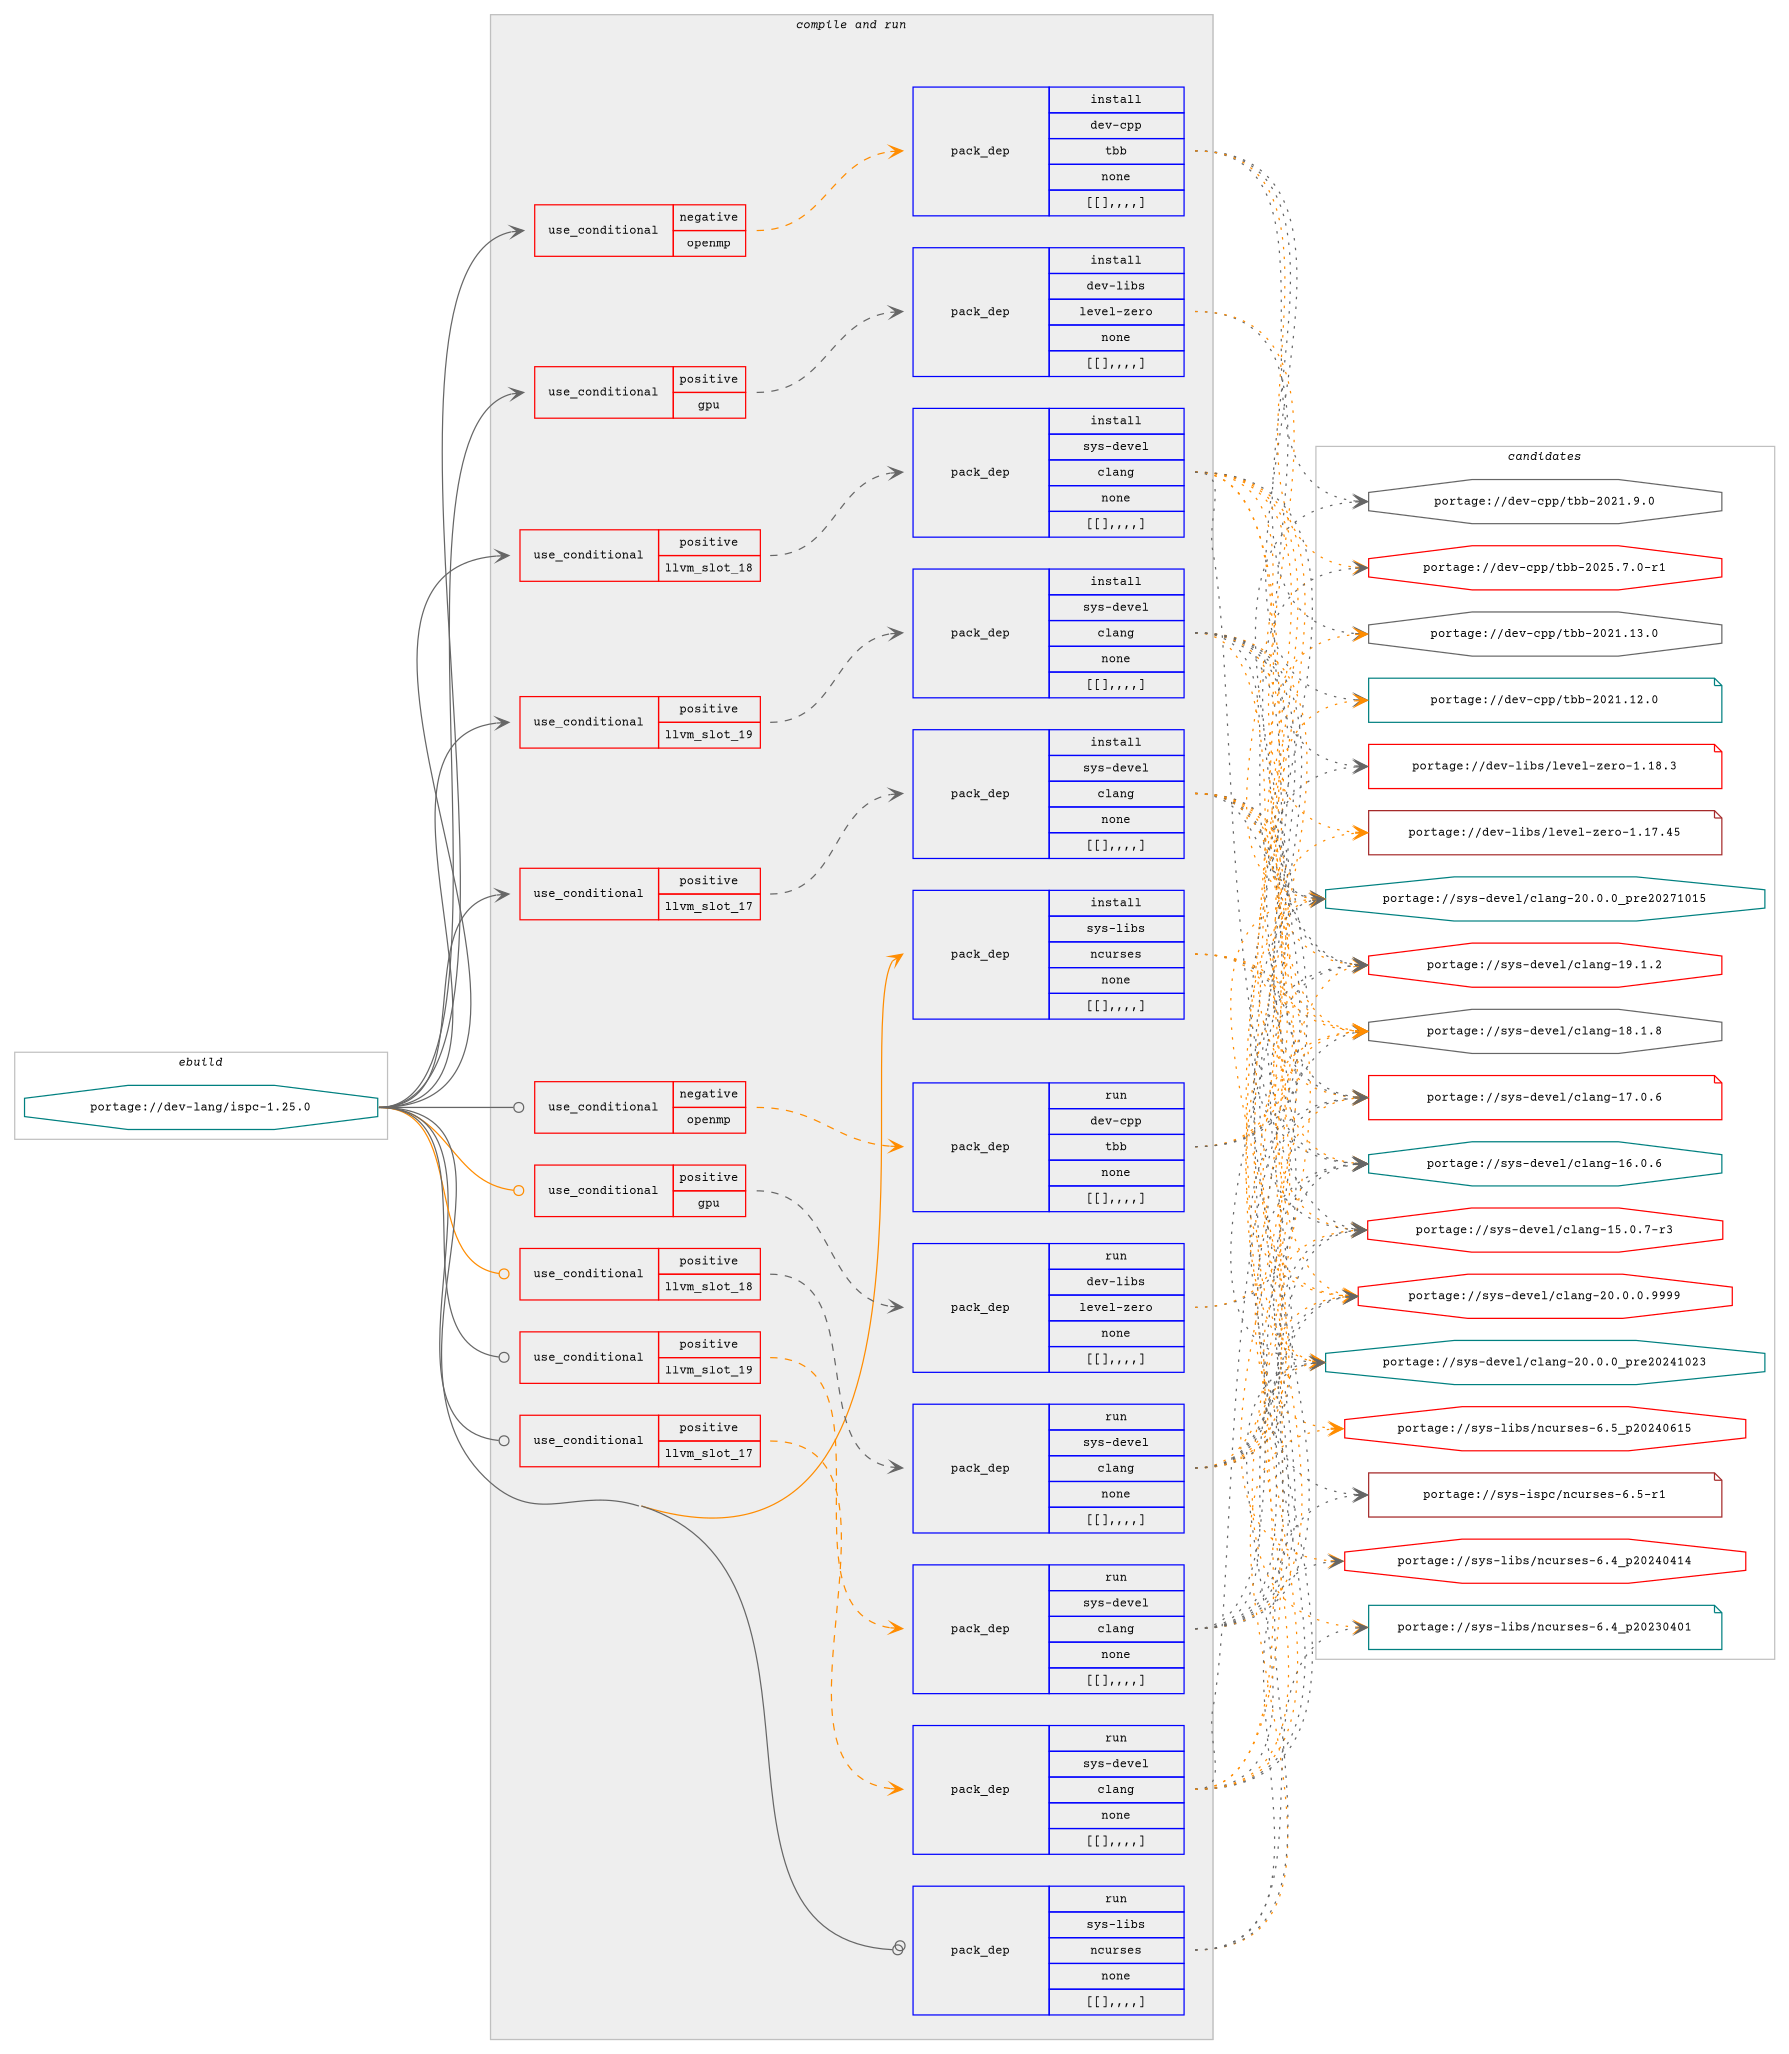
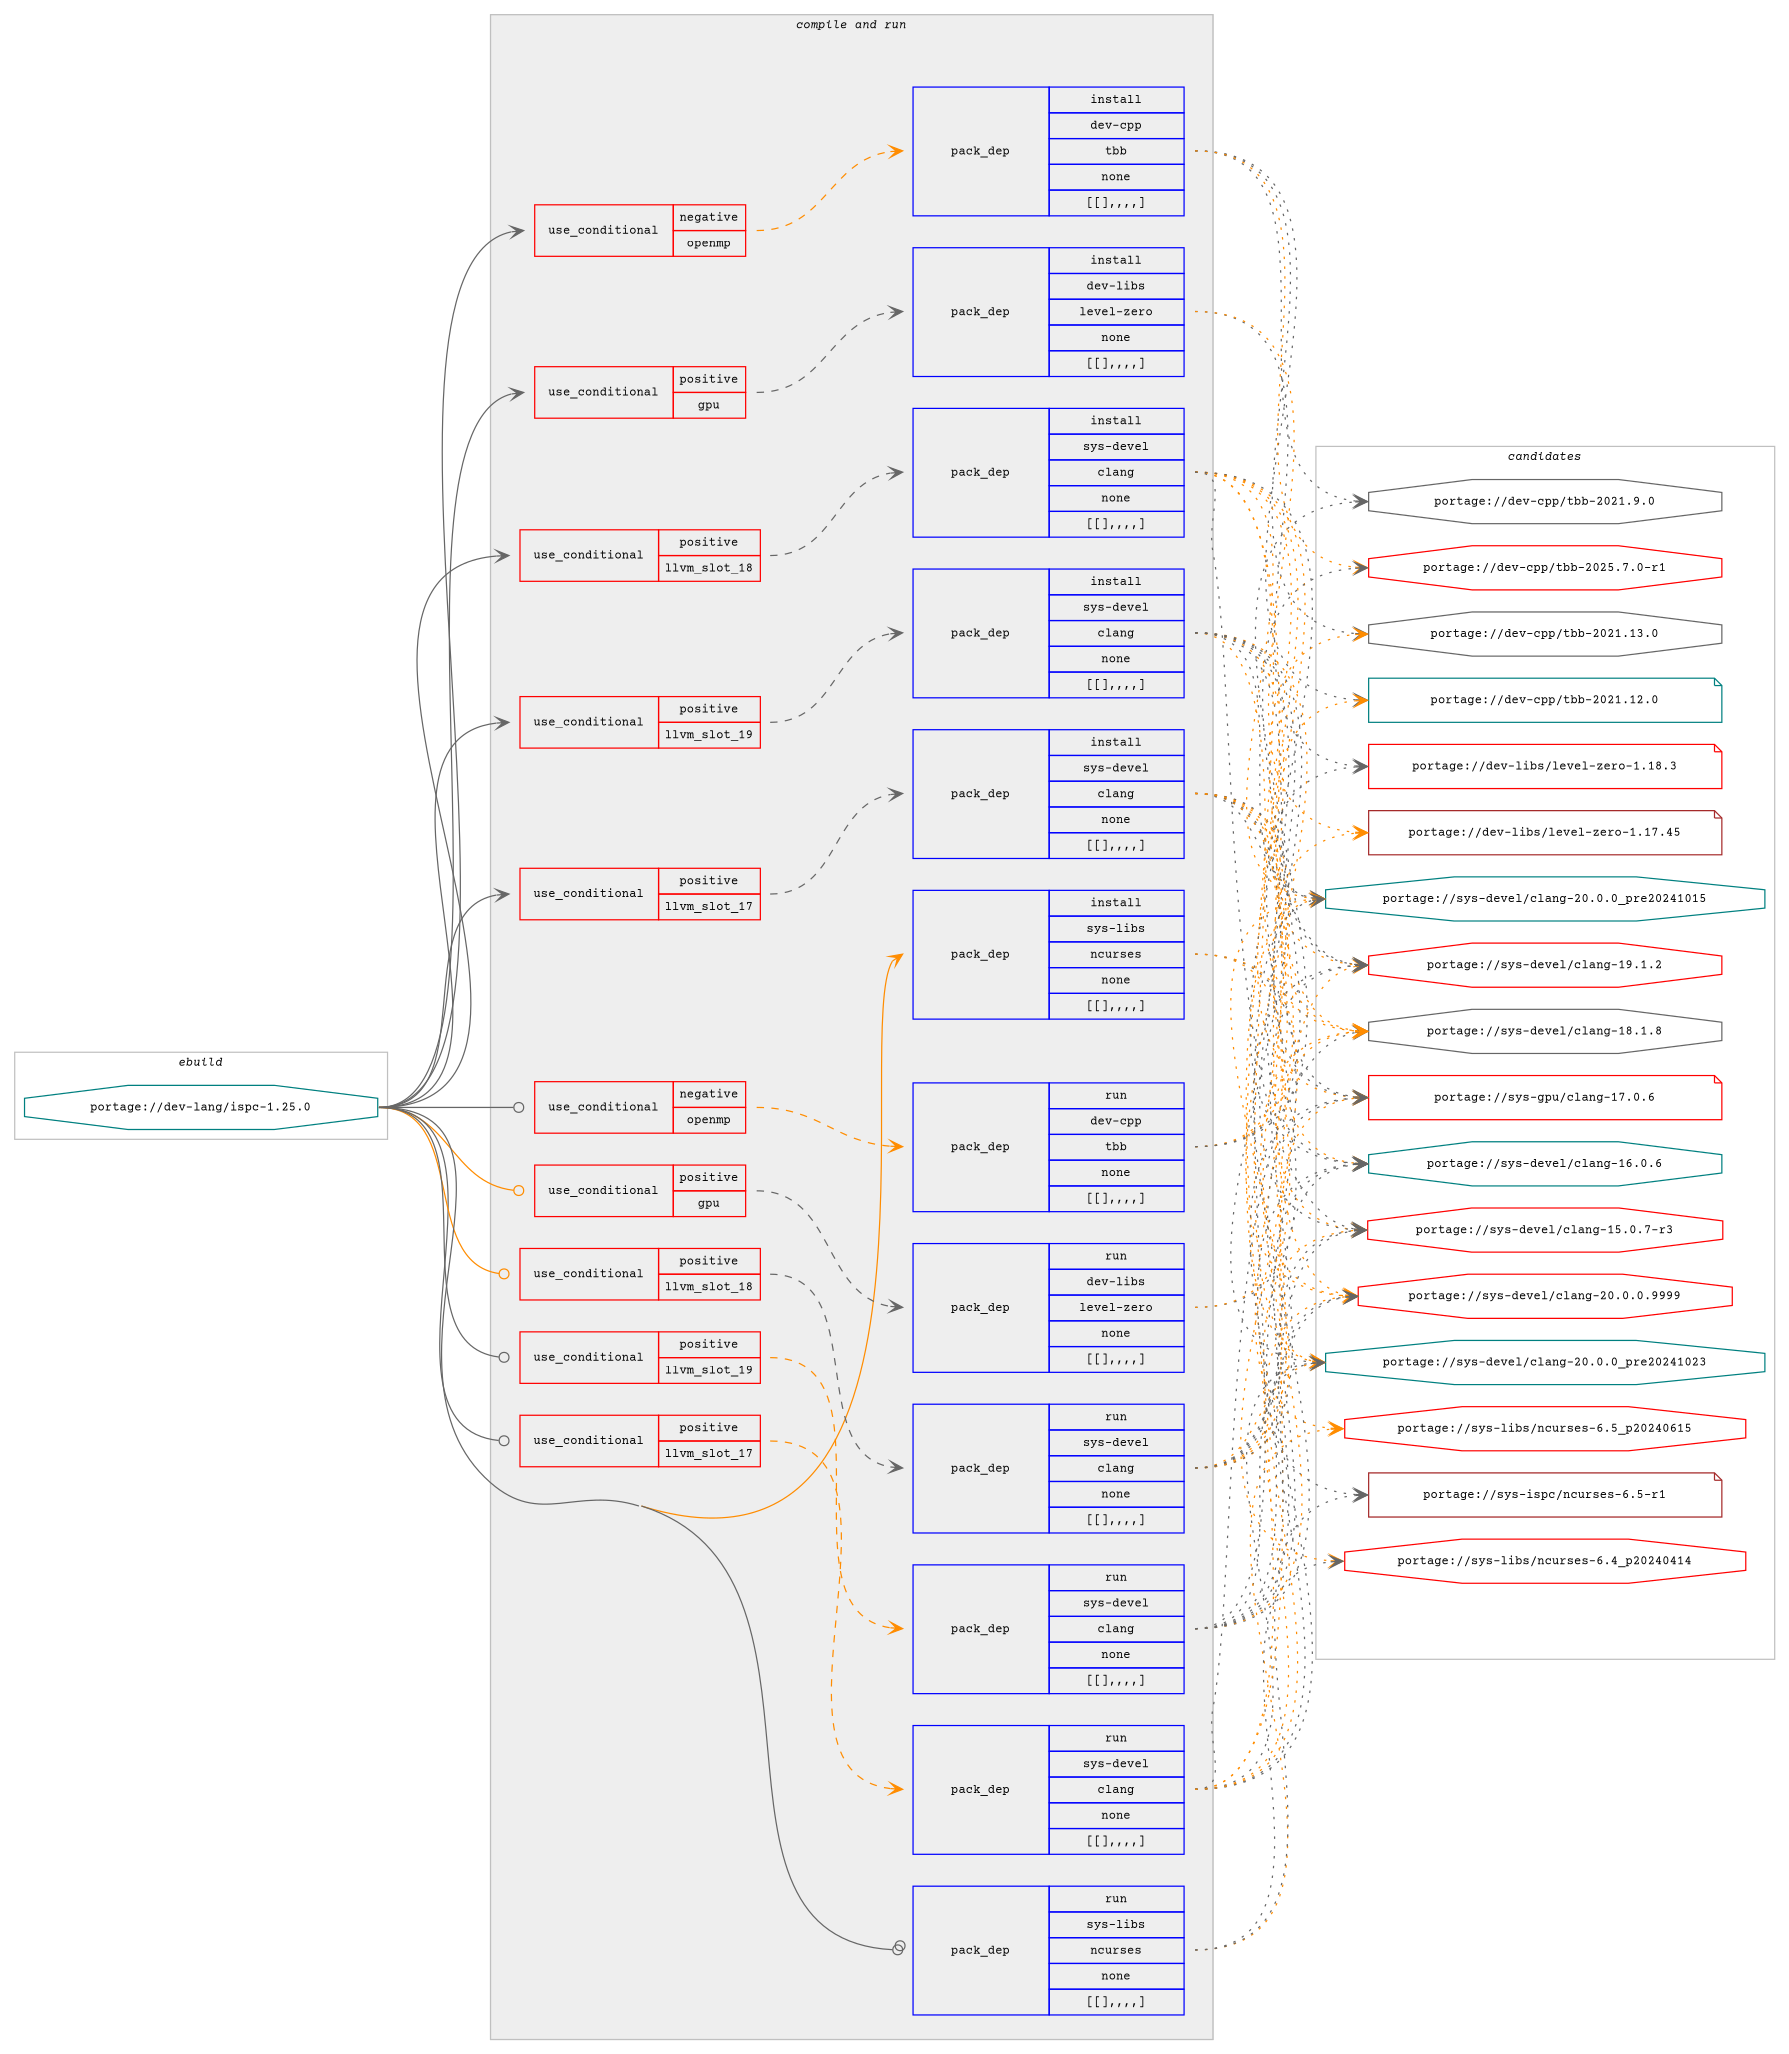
node "portage://sys-devel/clang-20.0.0_pre20271015": label "portage://sys-devel/clang-20.0.0_pre20271015" -> "portage://sys-devel/clang-20.0.0_pre20241015"
node "portage://sys-devel/clang-17.0.6": label "portage://sys-devel/clang-17.0.6" -> "portage://sys-gpu/clang-17.0.6"
node "portage://sys-libs/ncurses-6.4_p20230401": removed
